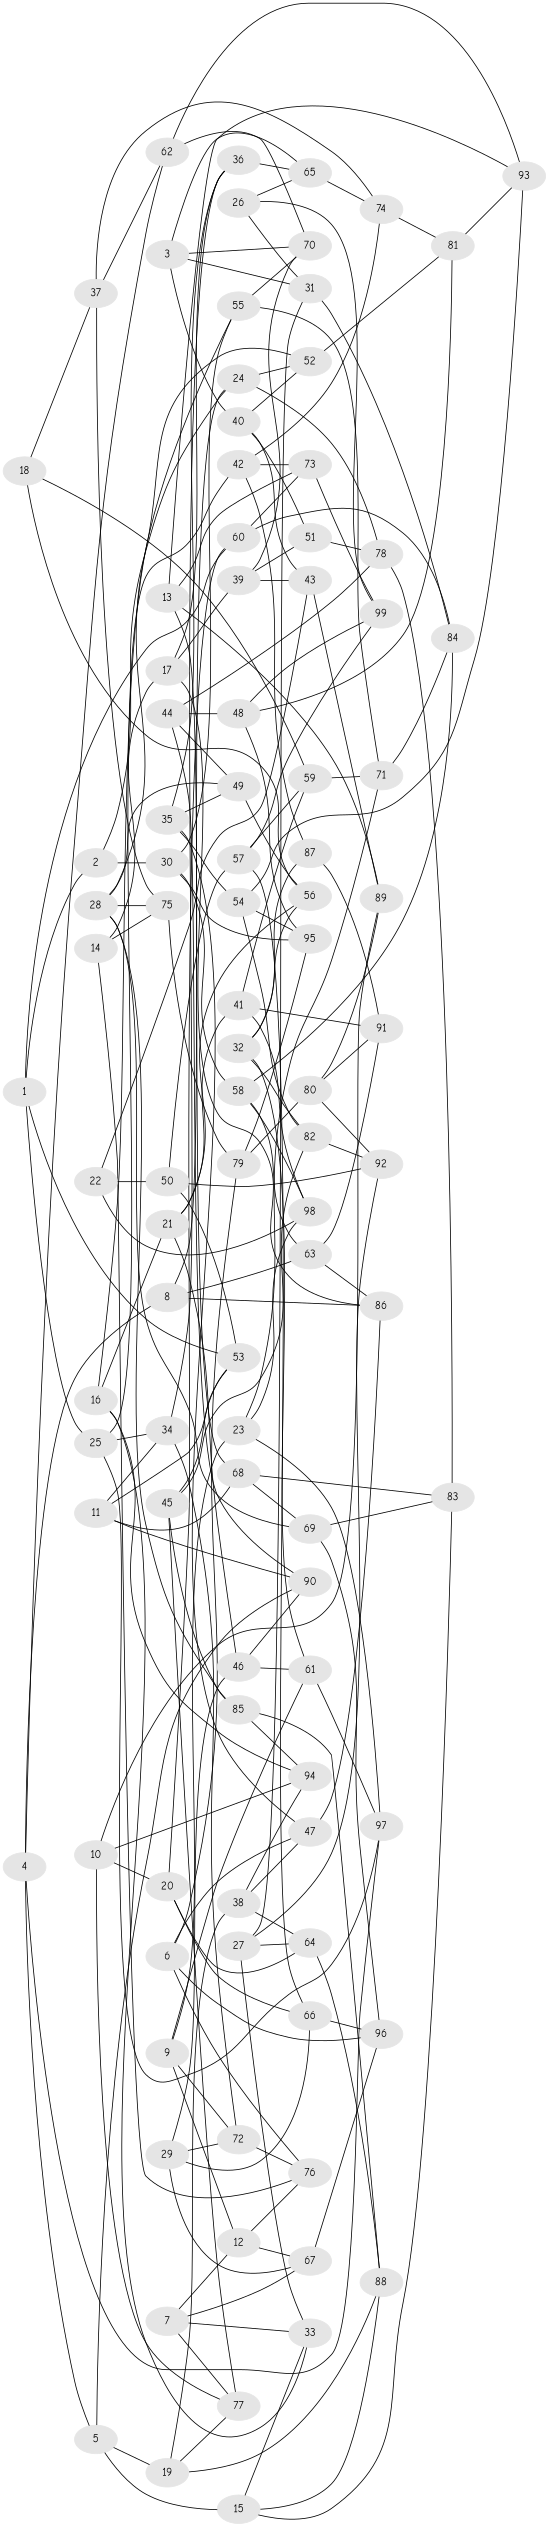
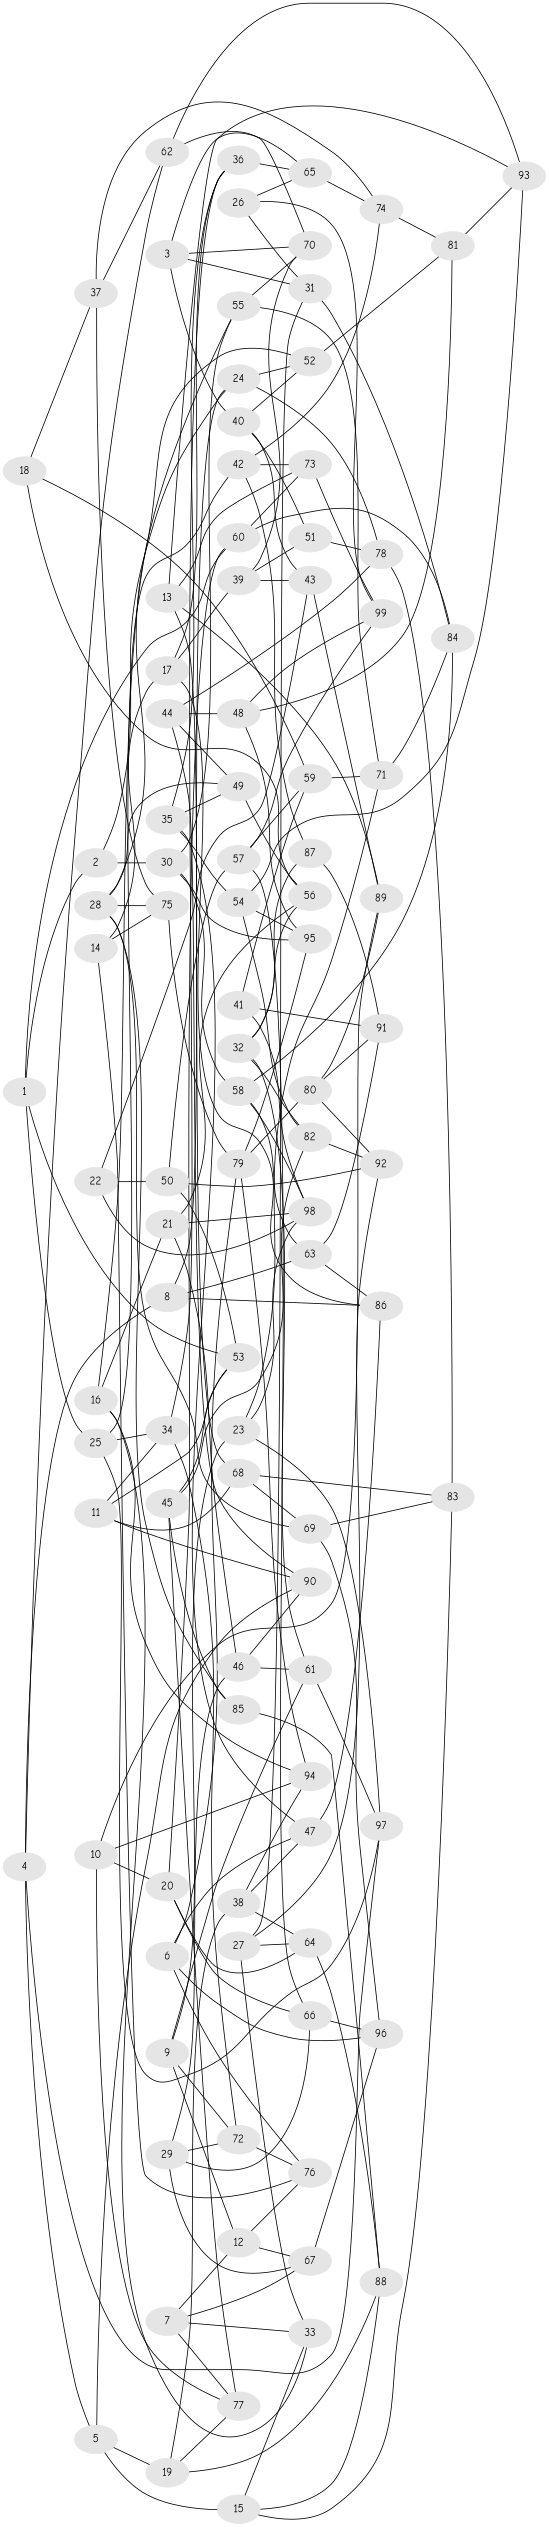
edge "41" -- "21": now "98" -- "21"
edge "85" -- "94": now "79" -- "94"
